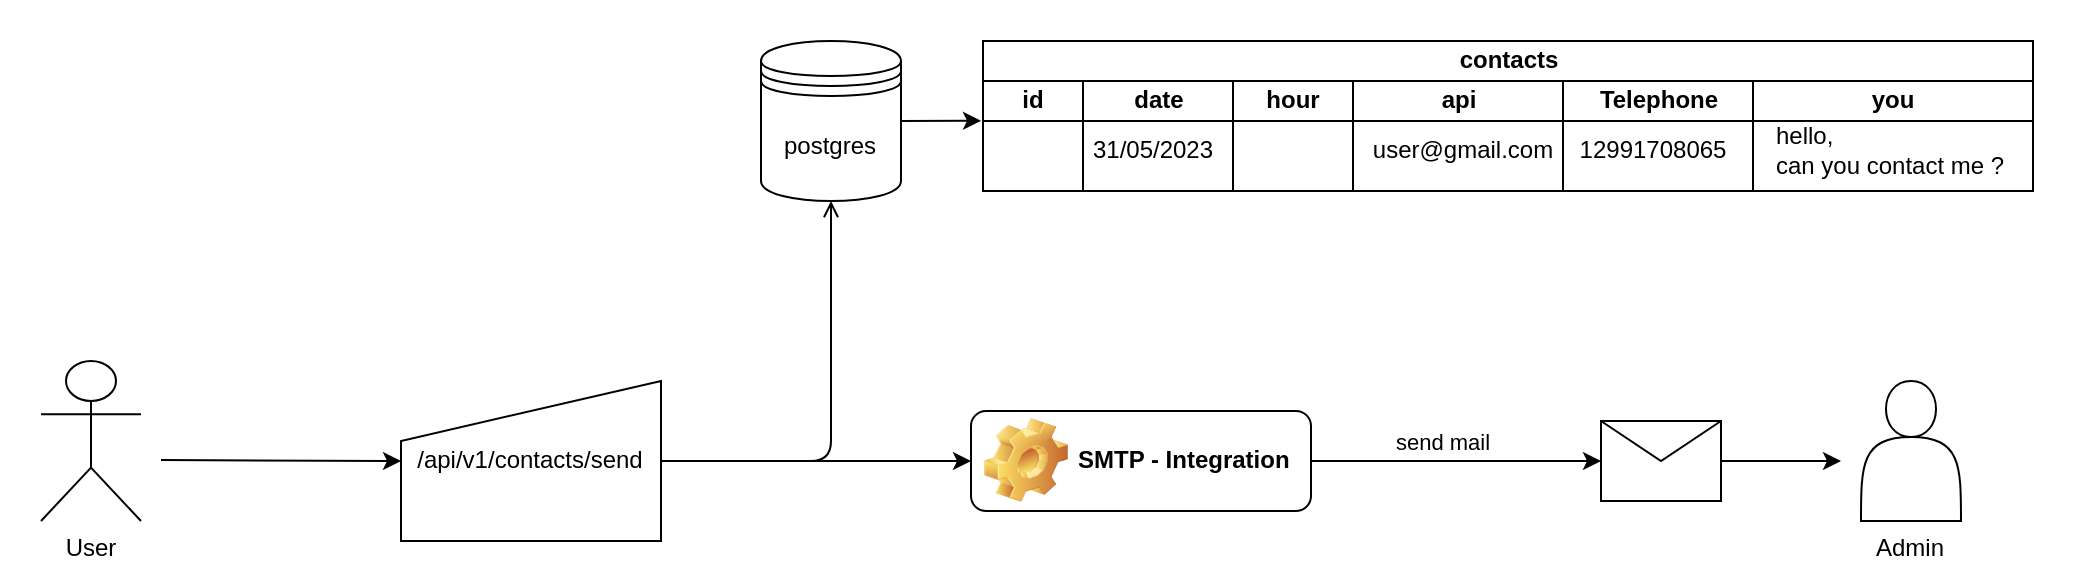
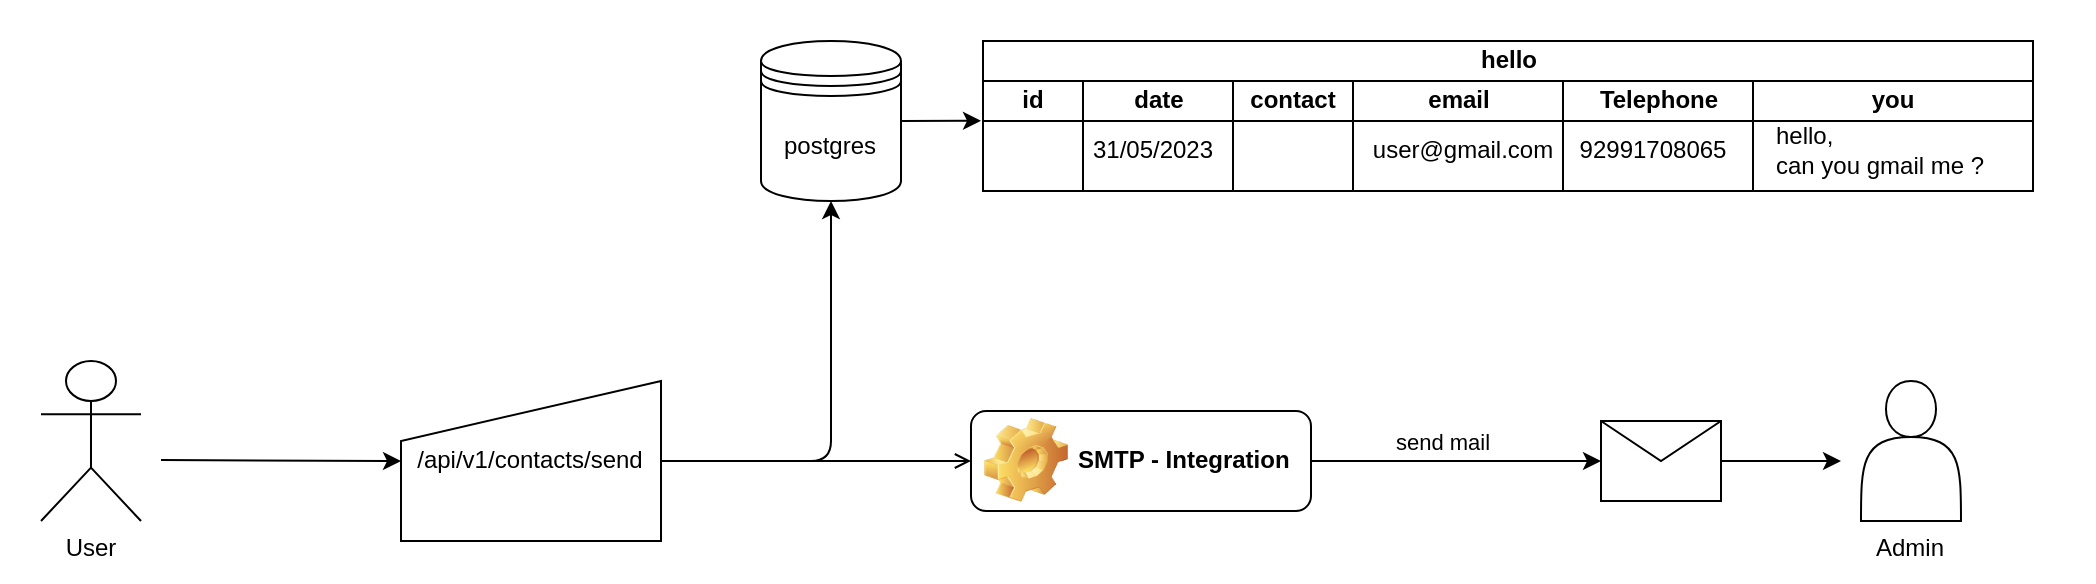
node "contacts": label "contacts" -> "hello"
node "hour": label "hour" -> "contact"
node "api": label "api" -> "email"
node "12991708065": label "12991708065" -> "92991708065"
node "hello, can you contact me ?": label "hello, can you contact me ?" -> "hello, can you gmail me ?"
edge "/api/v1/contacts/send" -> "postgres": arrowhead open -> classic
edge "/api/v1/contacts/send" -> "SMTP - Integration": arrowhead classic -> open
